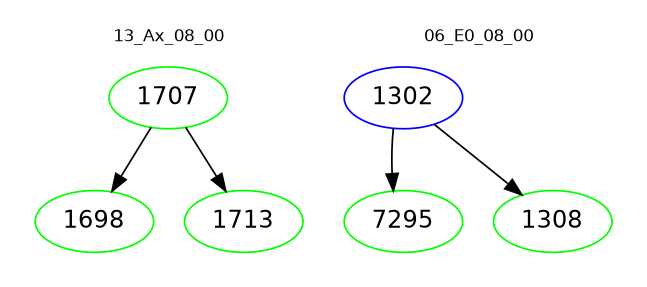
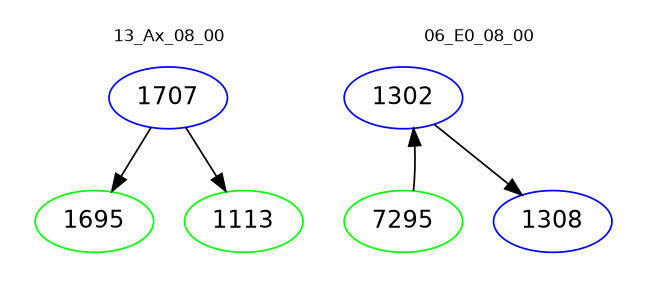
node "1707": color green -> blue
edge "1302" -> "7295": reversed
node "1698": label "1698" -> "1695"
node "1713": label "1713" -> "1113"
node "1308": color green -> blue
